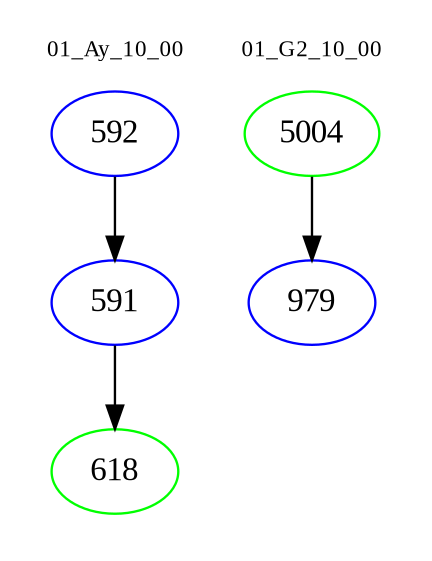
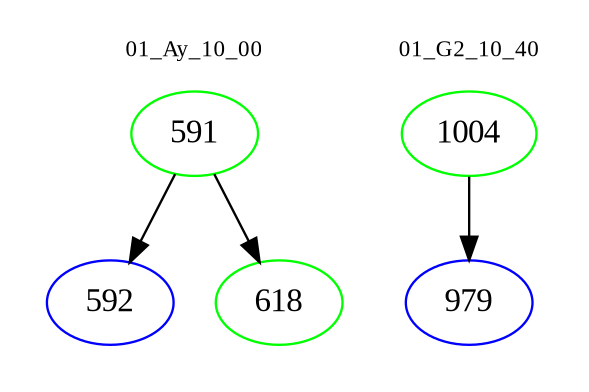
cluster "01_G2_10_00": label "01_G2_10_00" -> "01_G2_10_40"
node "5004": label "5004" -> "1004"
edge "592" -> "591": reversed
node "591": color blue -> green
